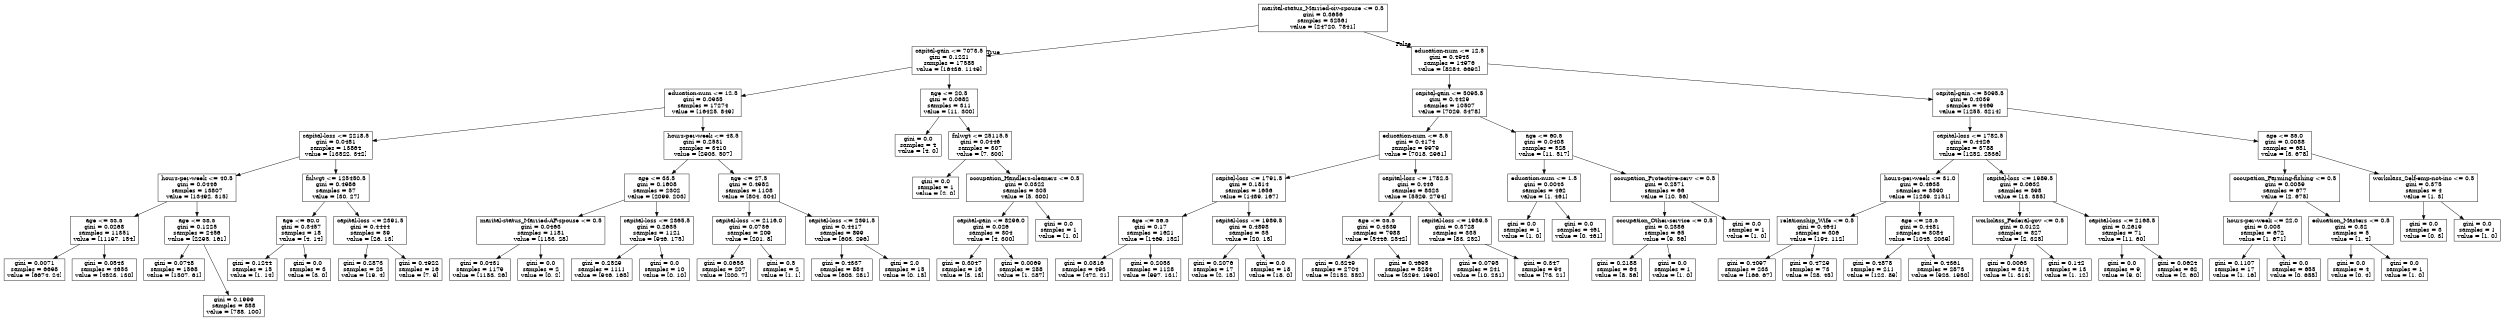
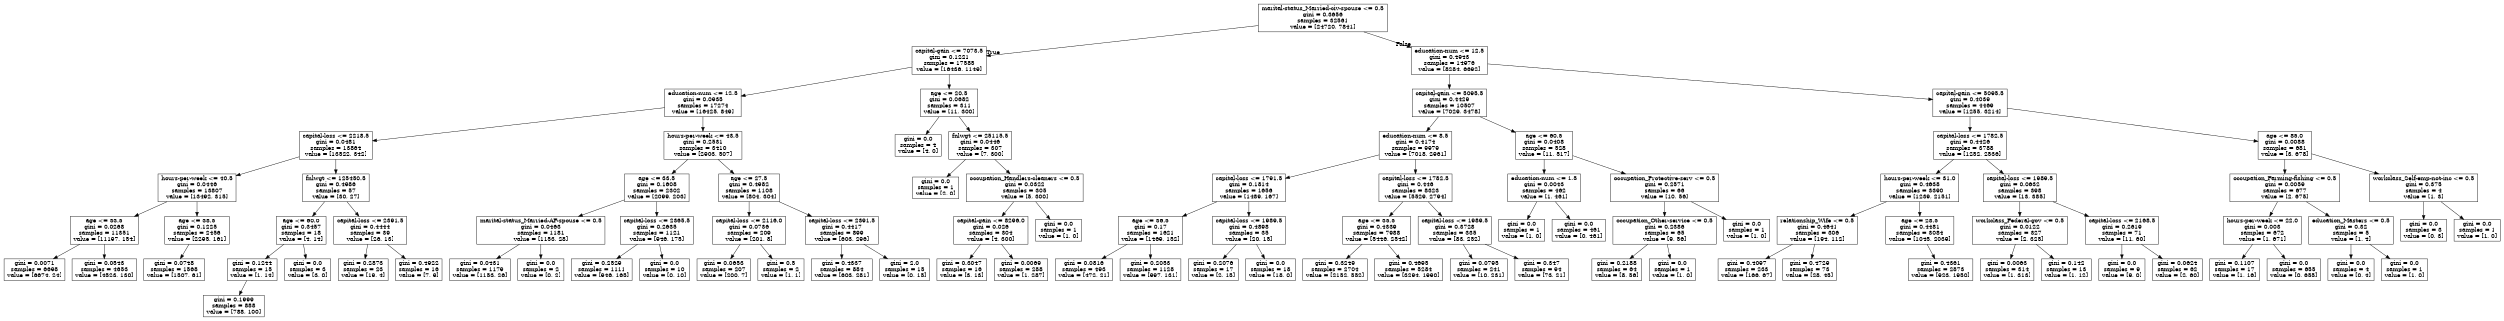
edge "age <= 38.5 gini = 0.1225 samples = 2456 value = [2295, 161]" -> "gini = 0.1999 samples = 888 value = [788, 100]": now "gini = 0.1244 samples = 15 value = [1, 14]" -> "gini = 0.1999 samples = 888 value = [788, 100]"
node "gini = 0.4878 samples = 211 value = [122, 89]": removed
